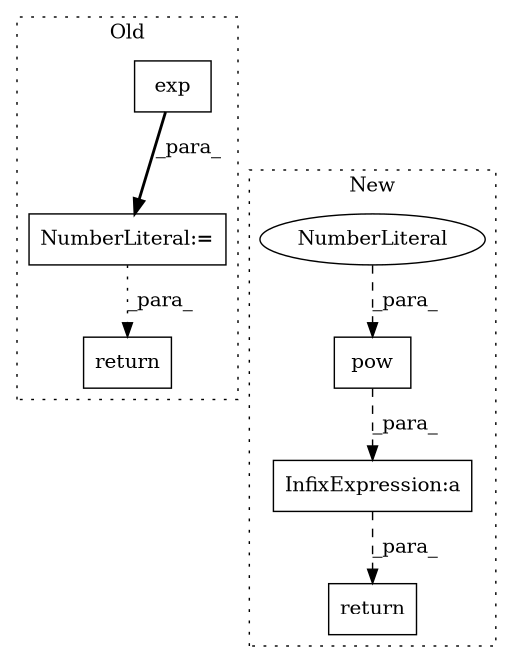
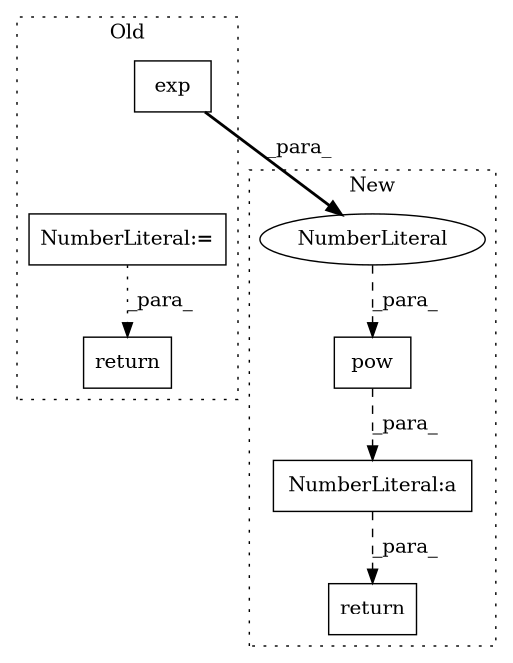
edge "exp" -> "NumberLiteral:=": now "exp" -> "NumberLiteral"
node "InfixExpression:a": label "InfixExpression:a" -> "NumberLiteral:a"
